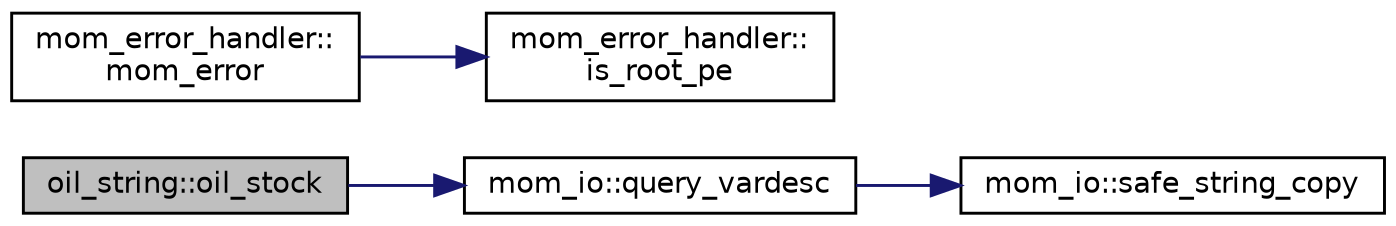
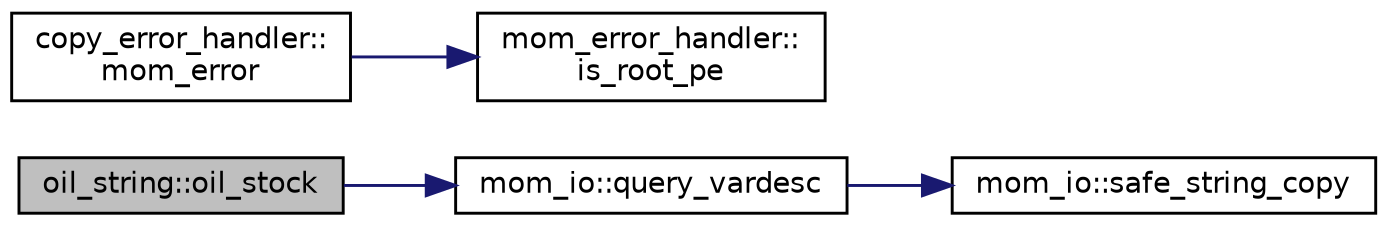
node "mom_error_handler:: mom_error": label "mom_error_handler:: mom_error" -> "copy_error_handler:: mom_error"
